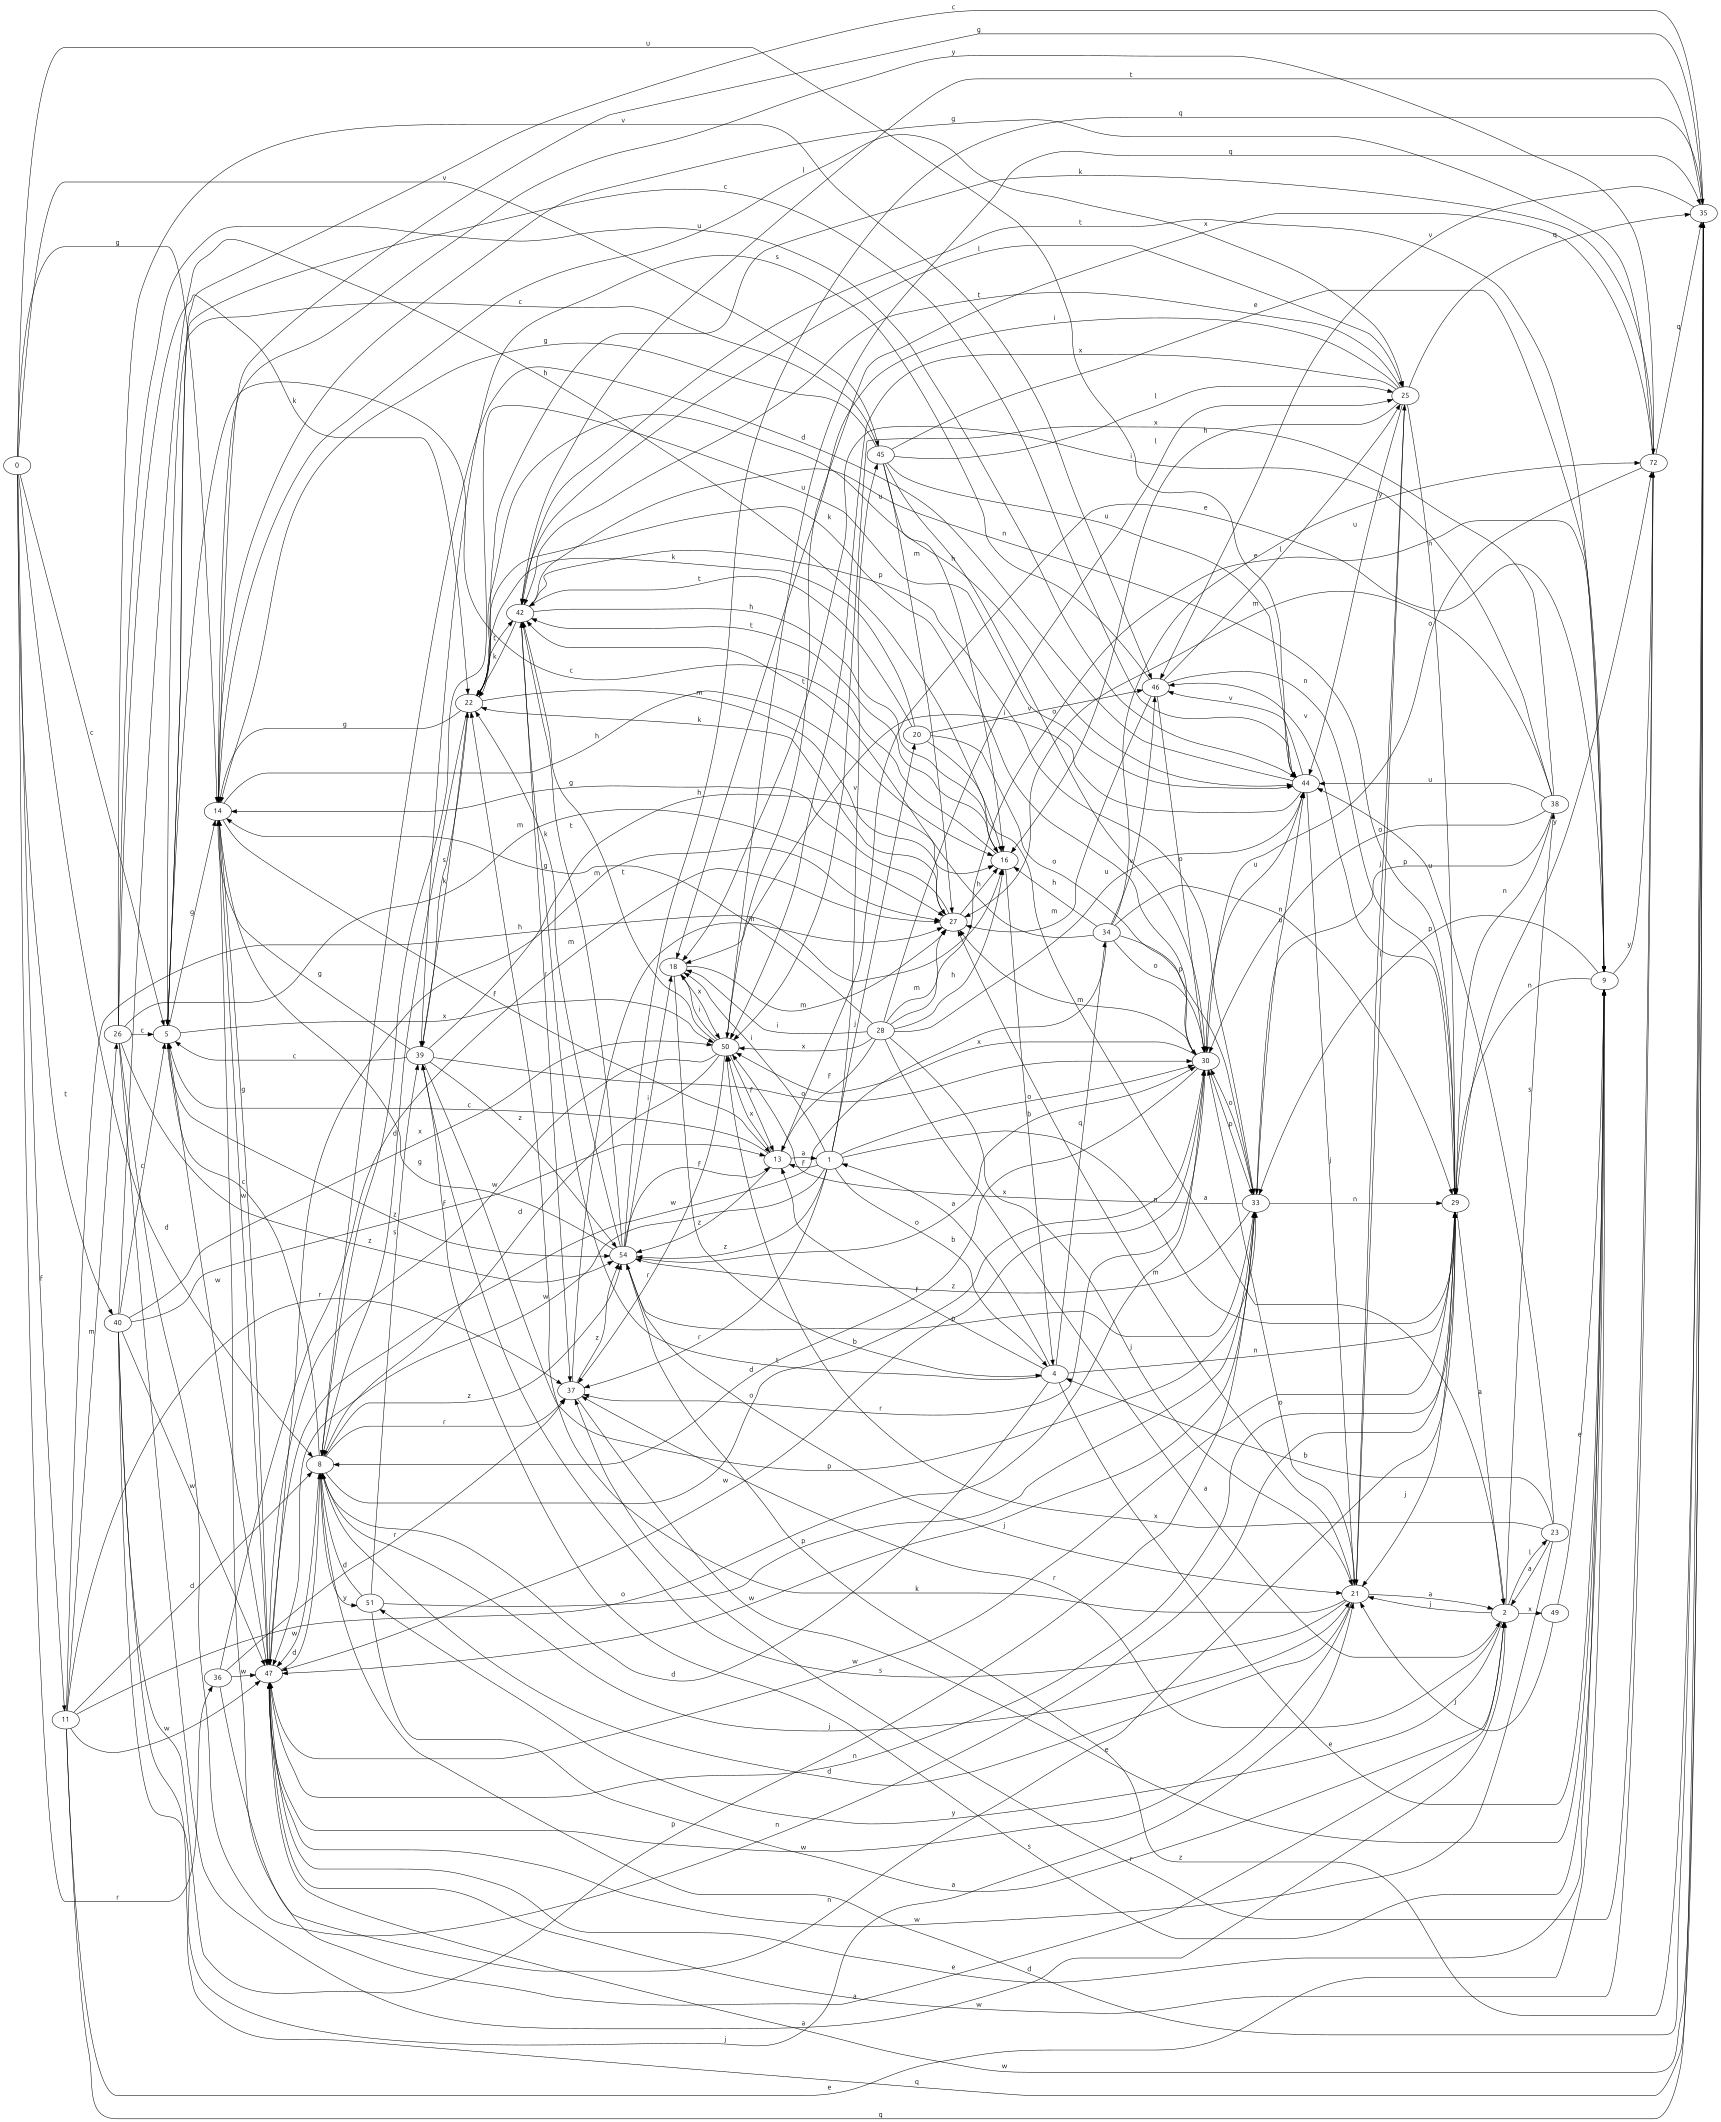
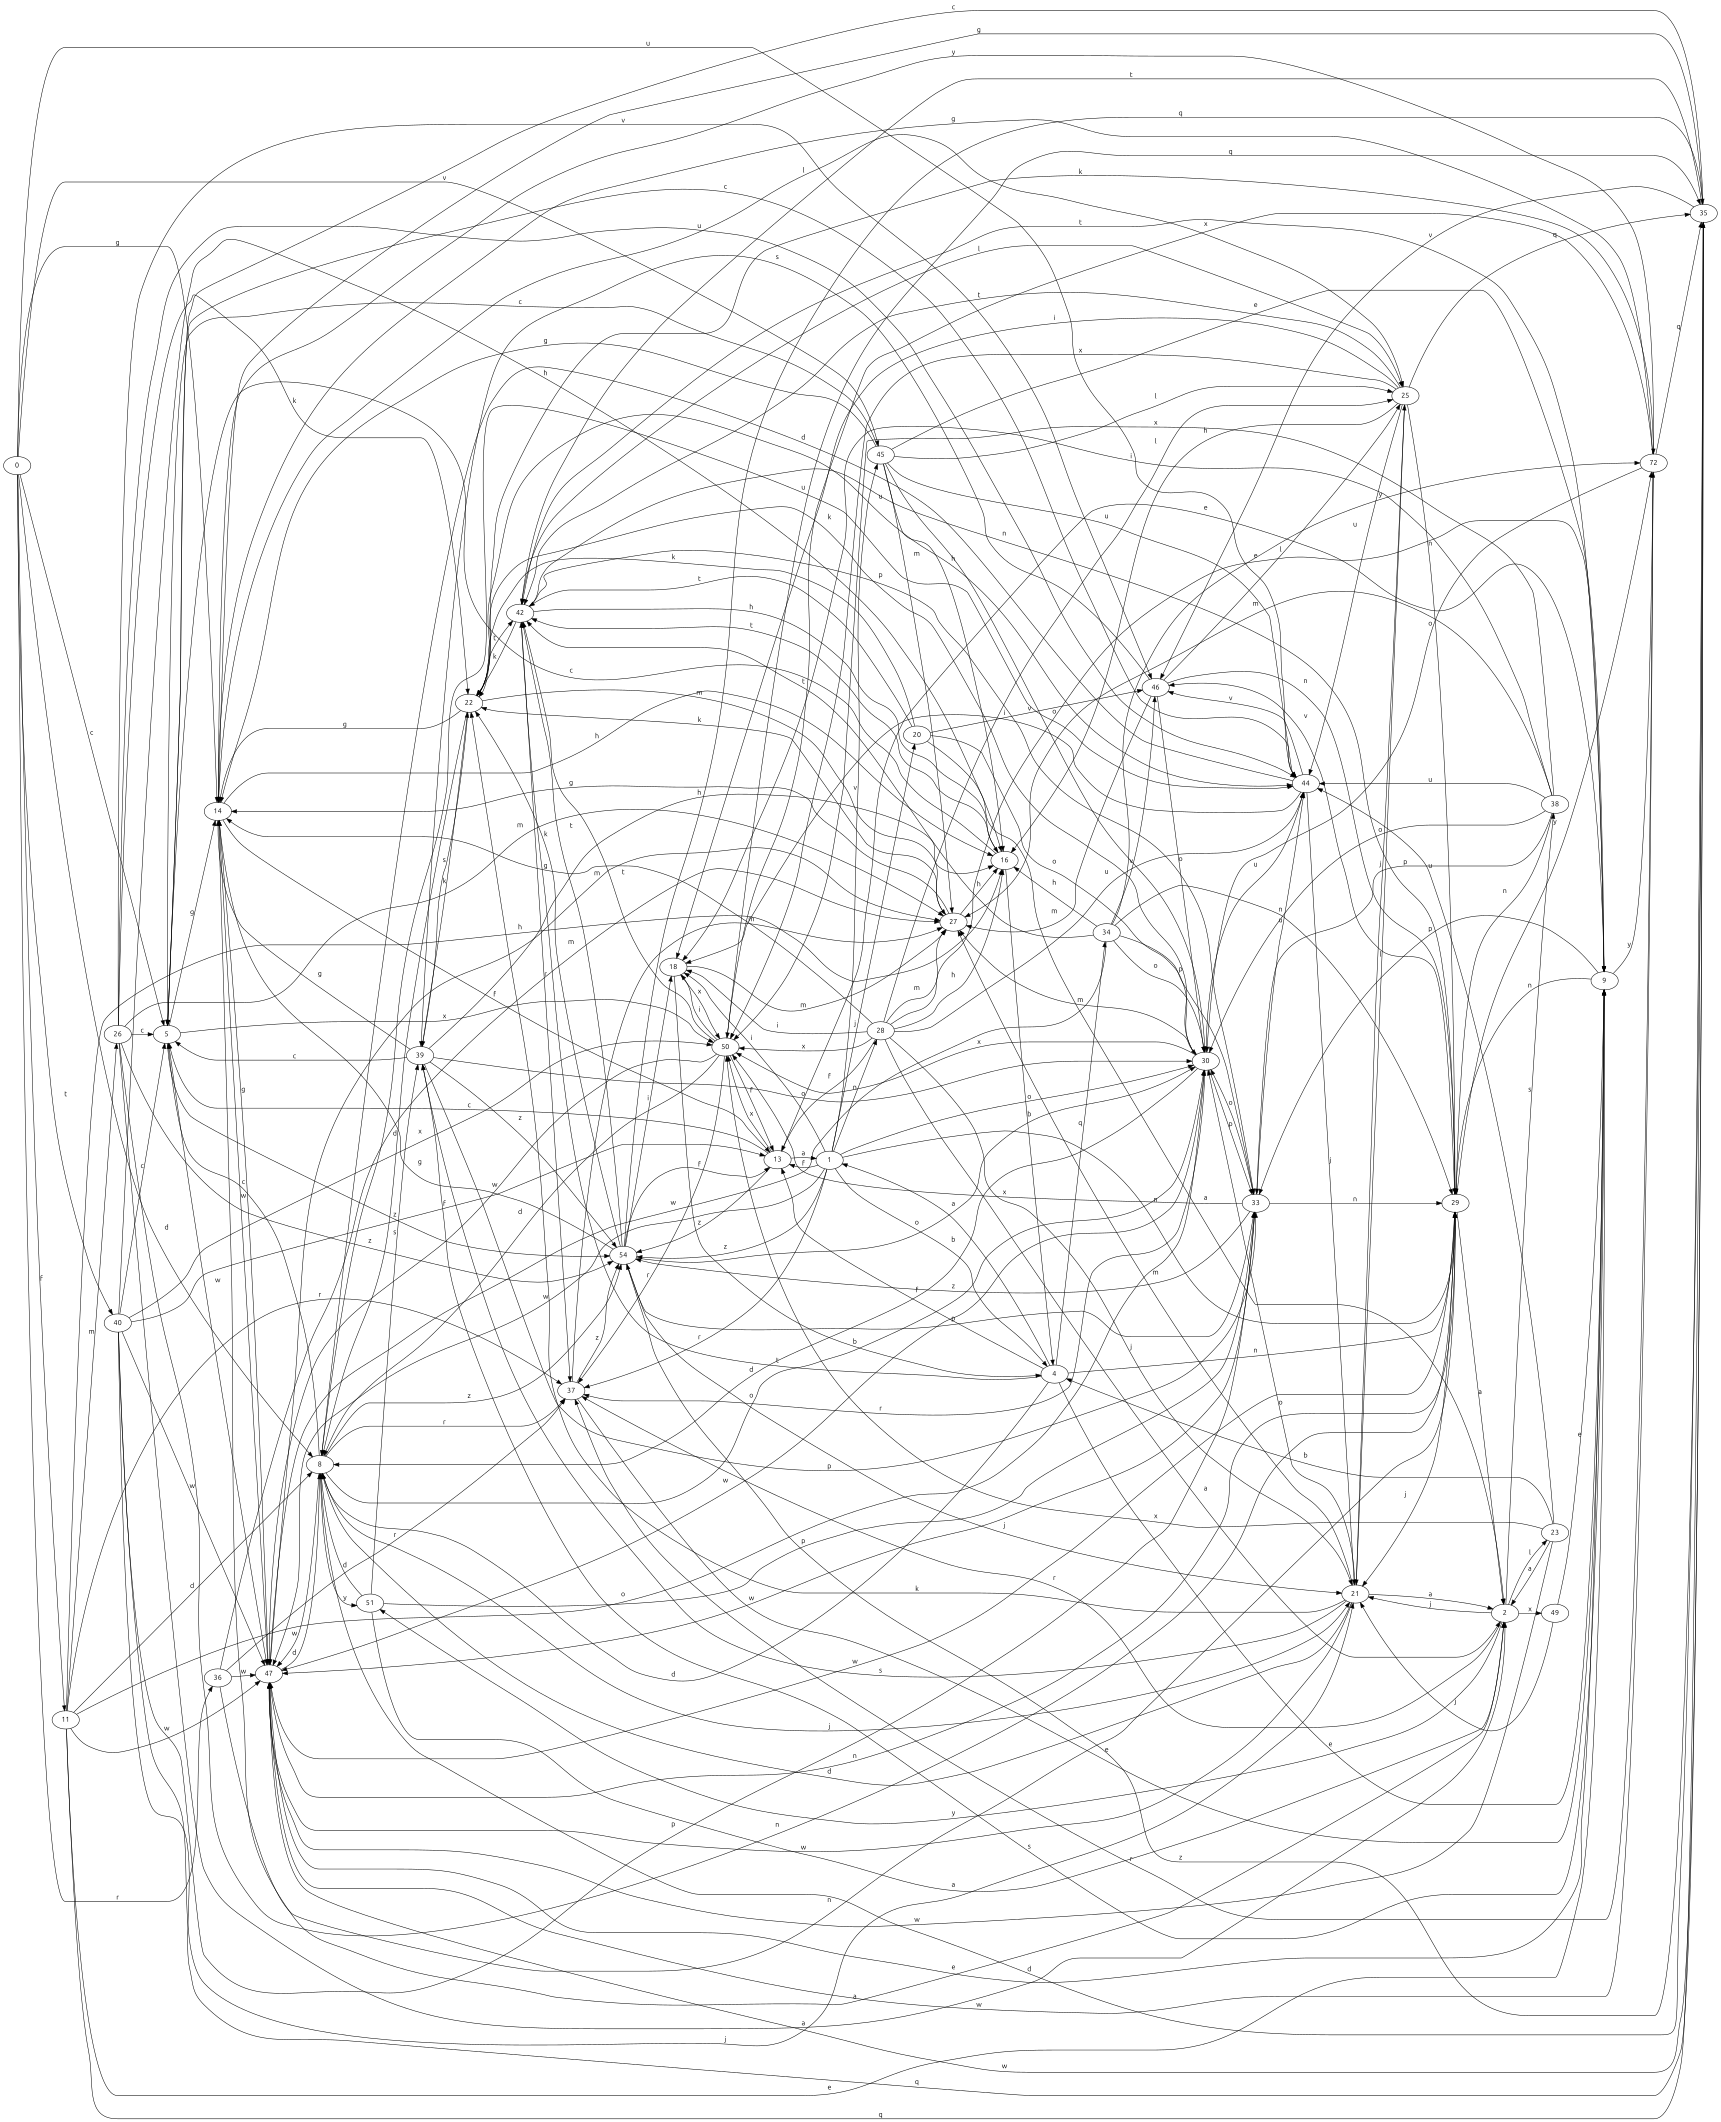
edge "1" -> "28": added, label "n"
